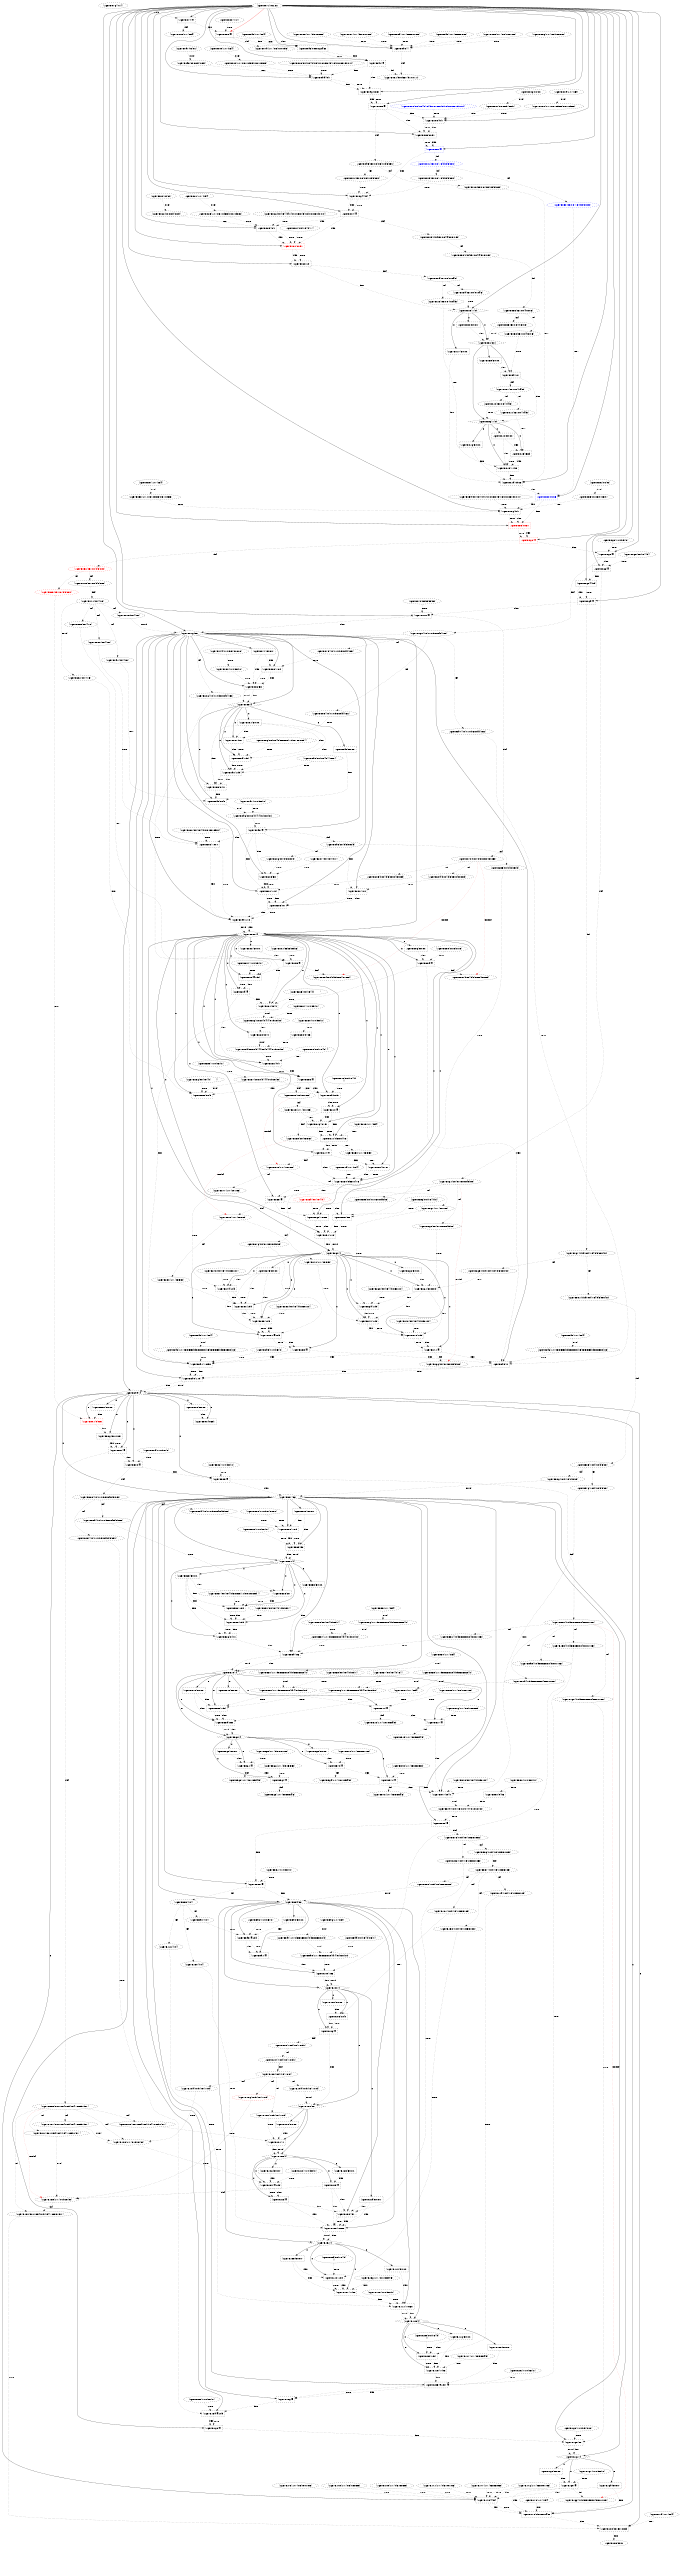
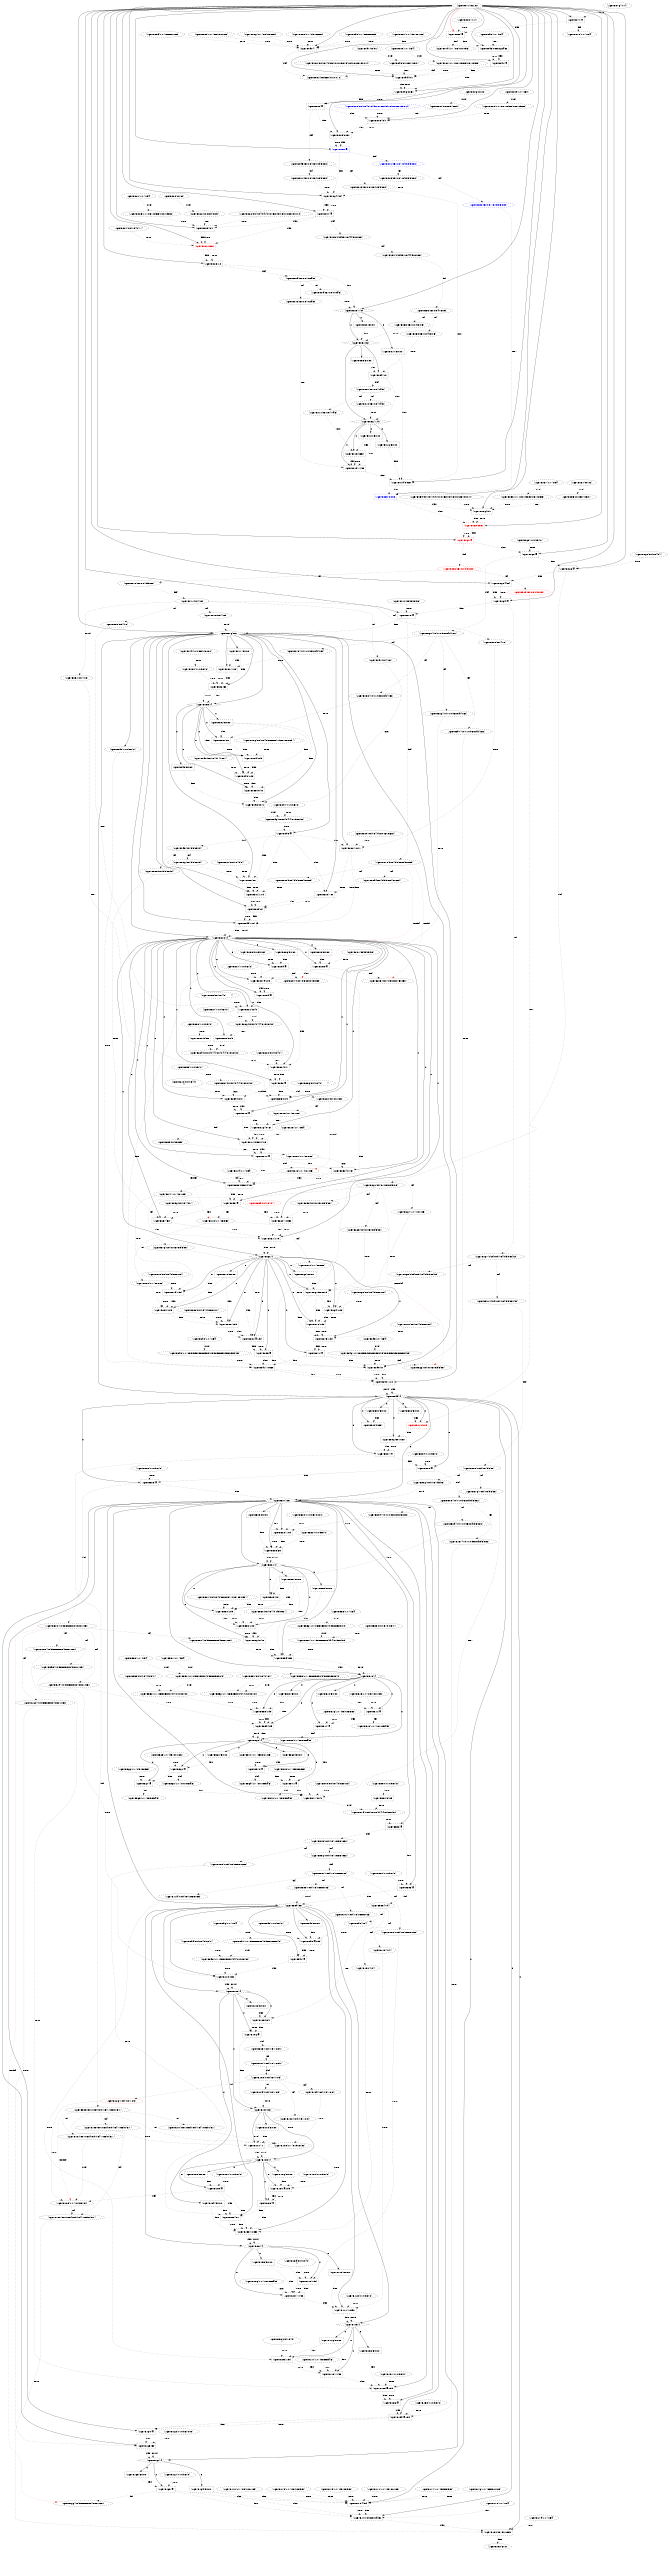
edge "(46573176)For" -> "(46573294)NotEq": now "(46573176)For" -> "(46573293)number(0)"
edge "(46573355)Any.dataset_split(dataset_split)" -> "(46573354)Any(self)": reversed
node "(46573427)number(1)": added
